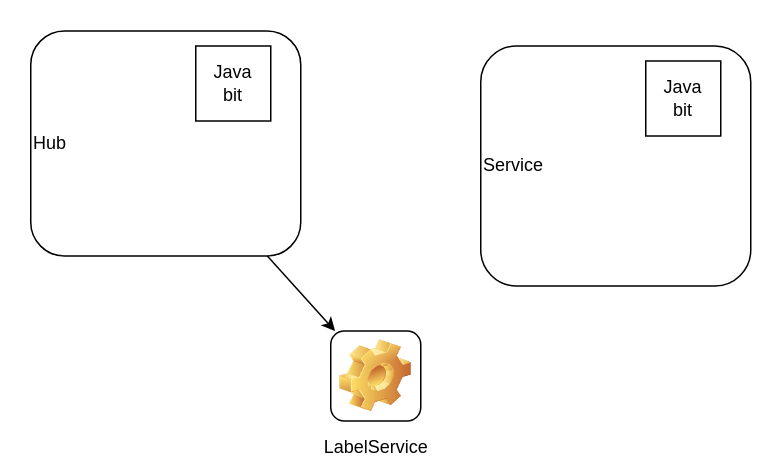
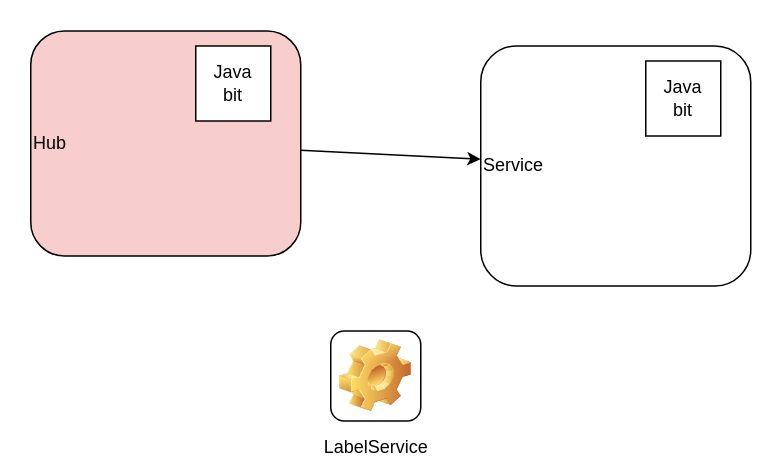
node "Hub": fillcolor #ffffff -> #f8cecc
edge "Hub" -> "LabelService": now "Hub" -> "Service"
